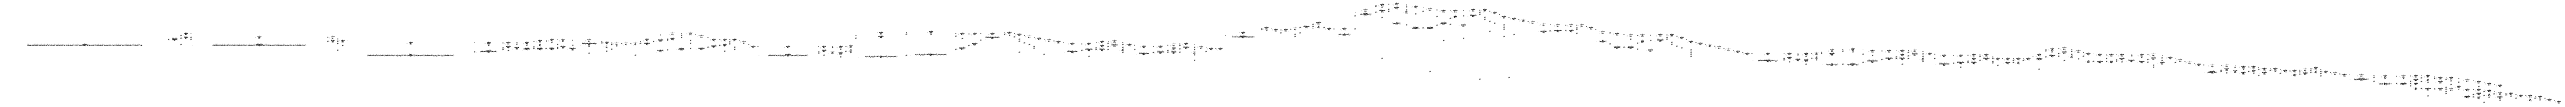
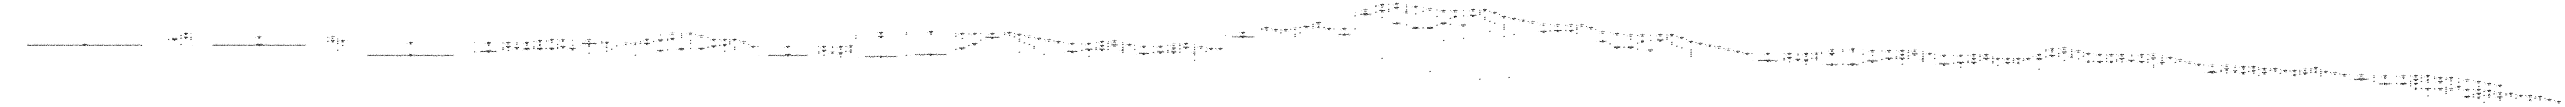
edge "terminalNode ; (line: 18)" -> "terminalNode } (line: 16)": label " child" -> " NT"
node "terminalNode [ (line: 5)": removed
